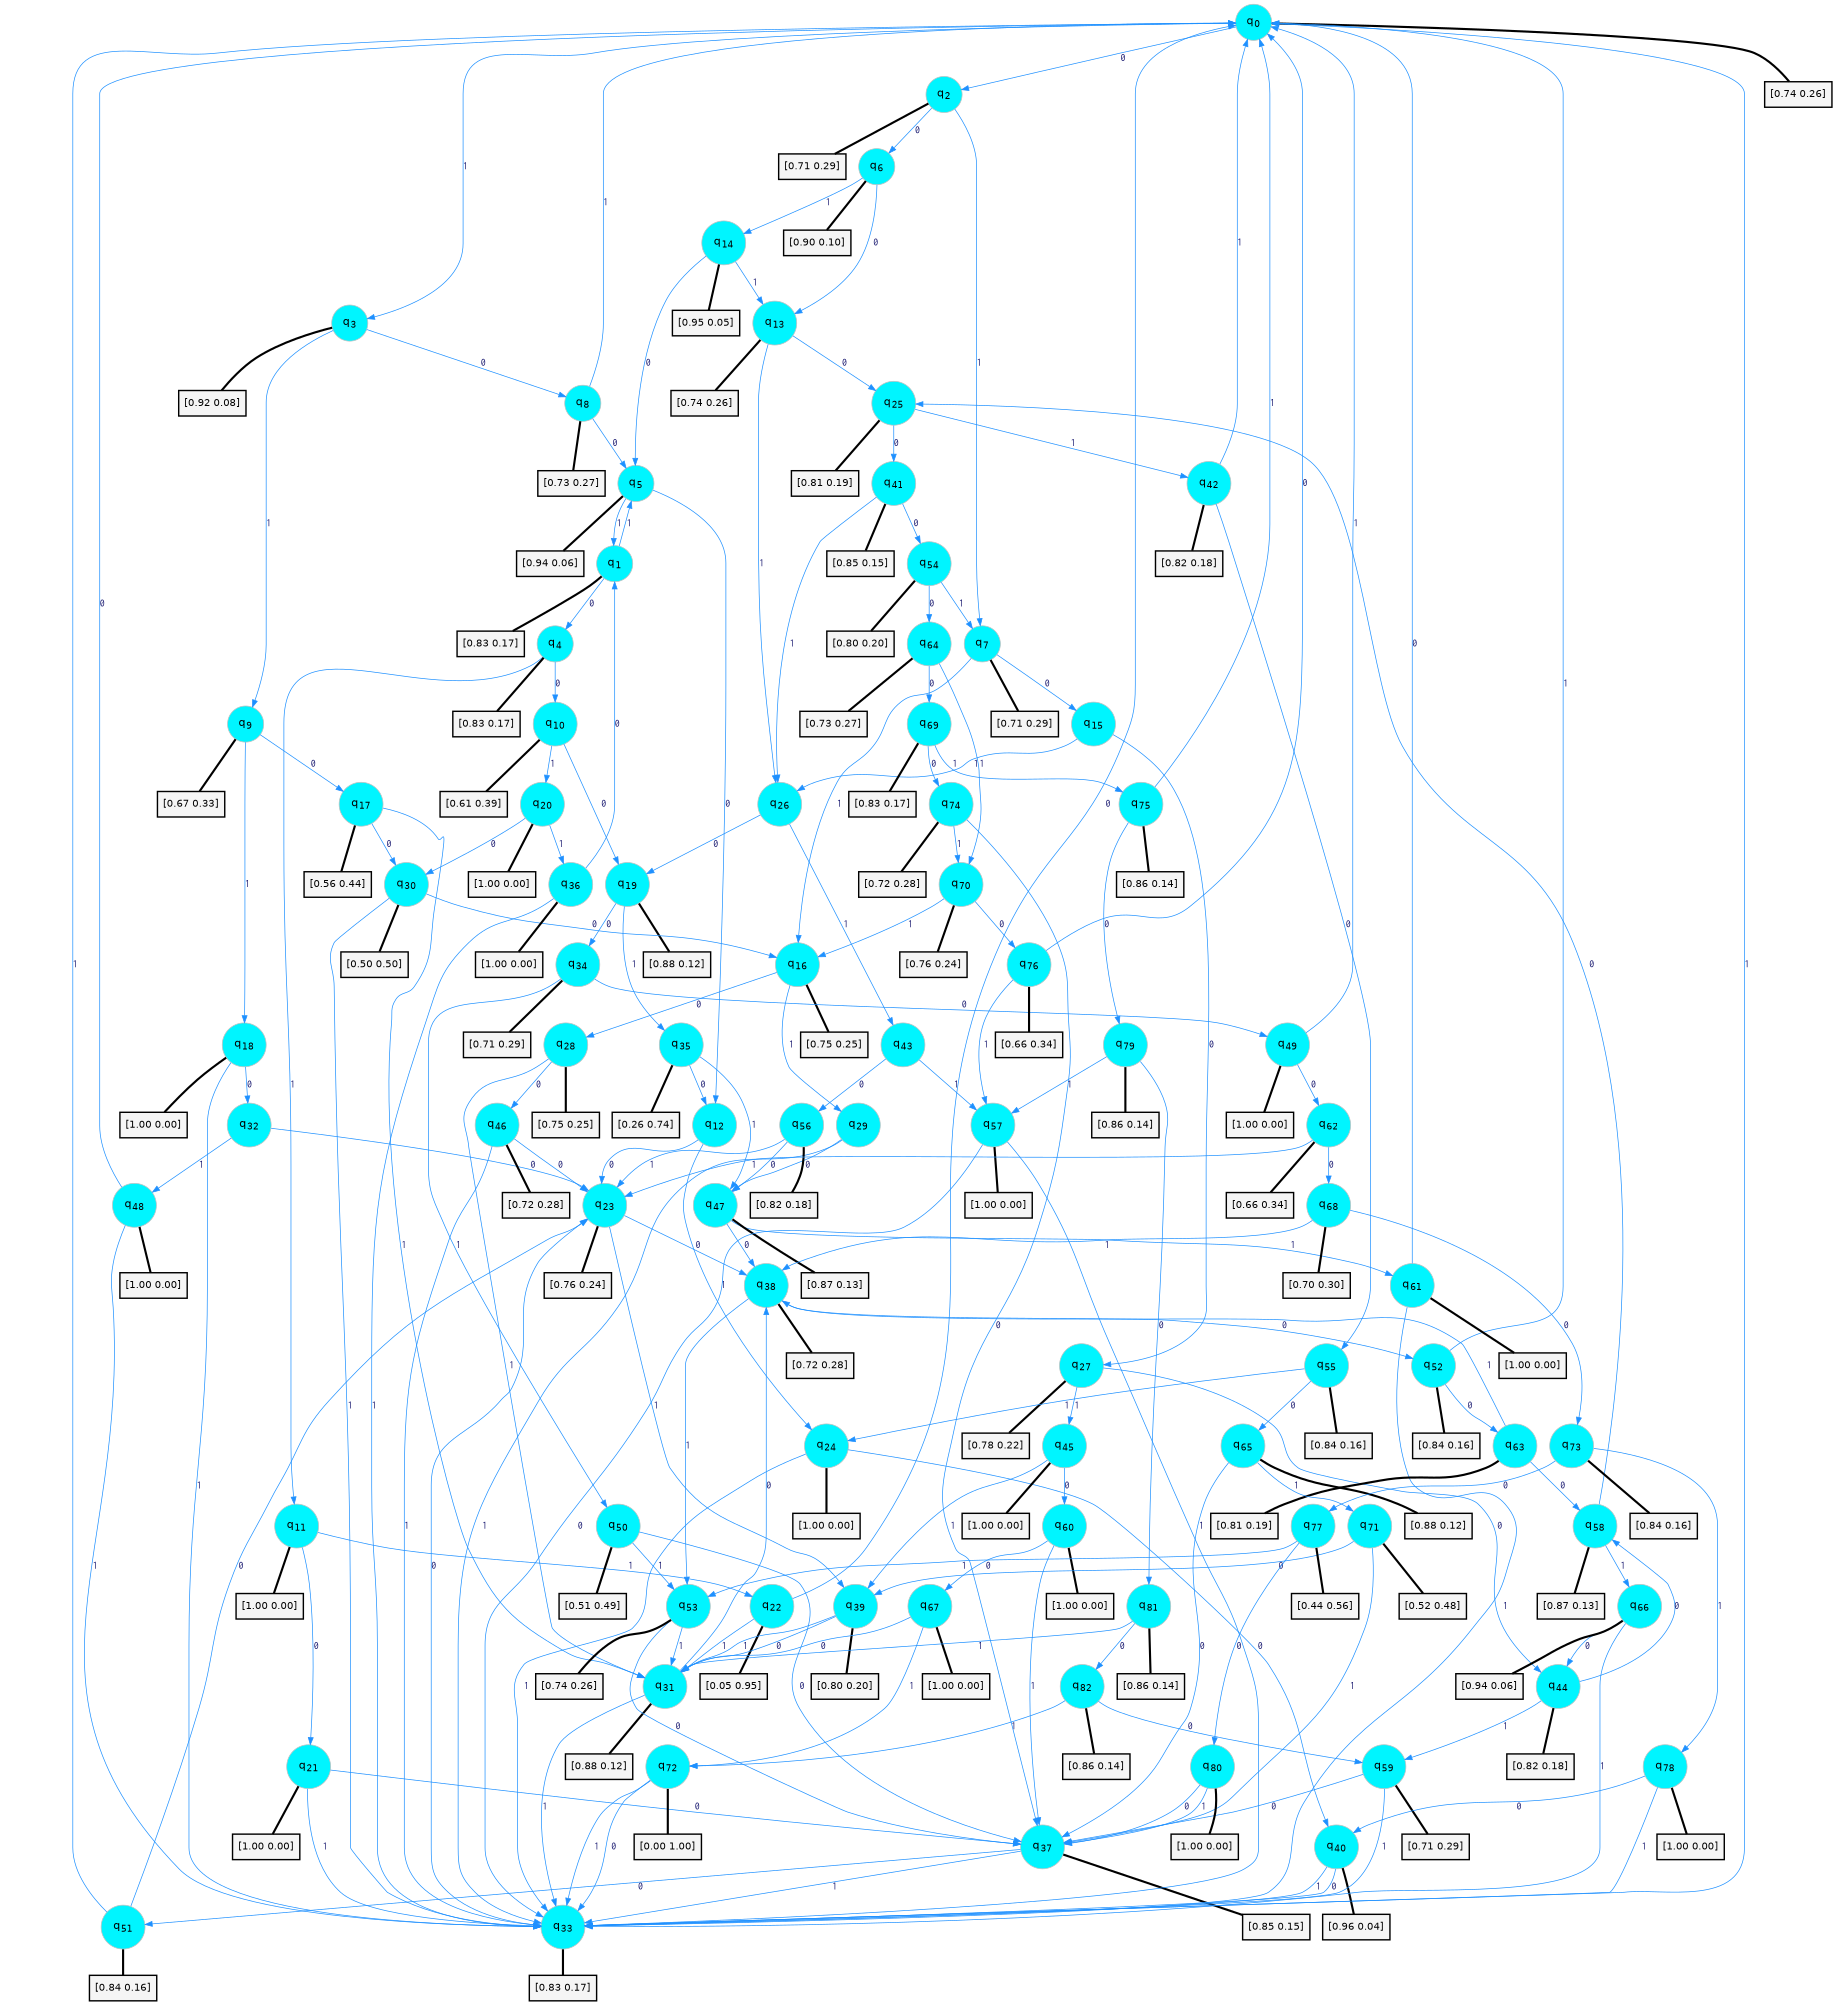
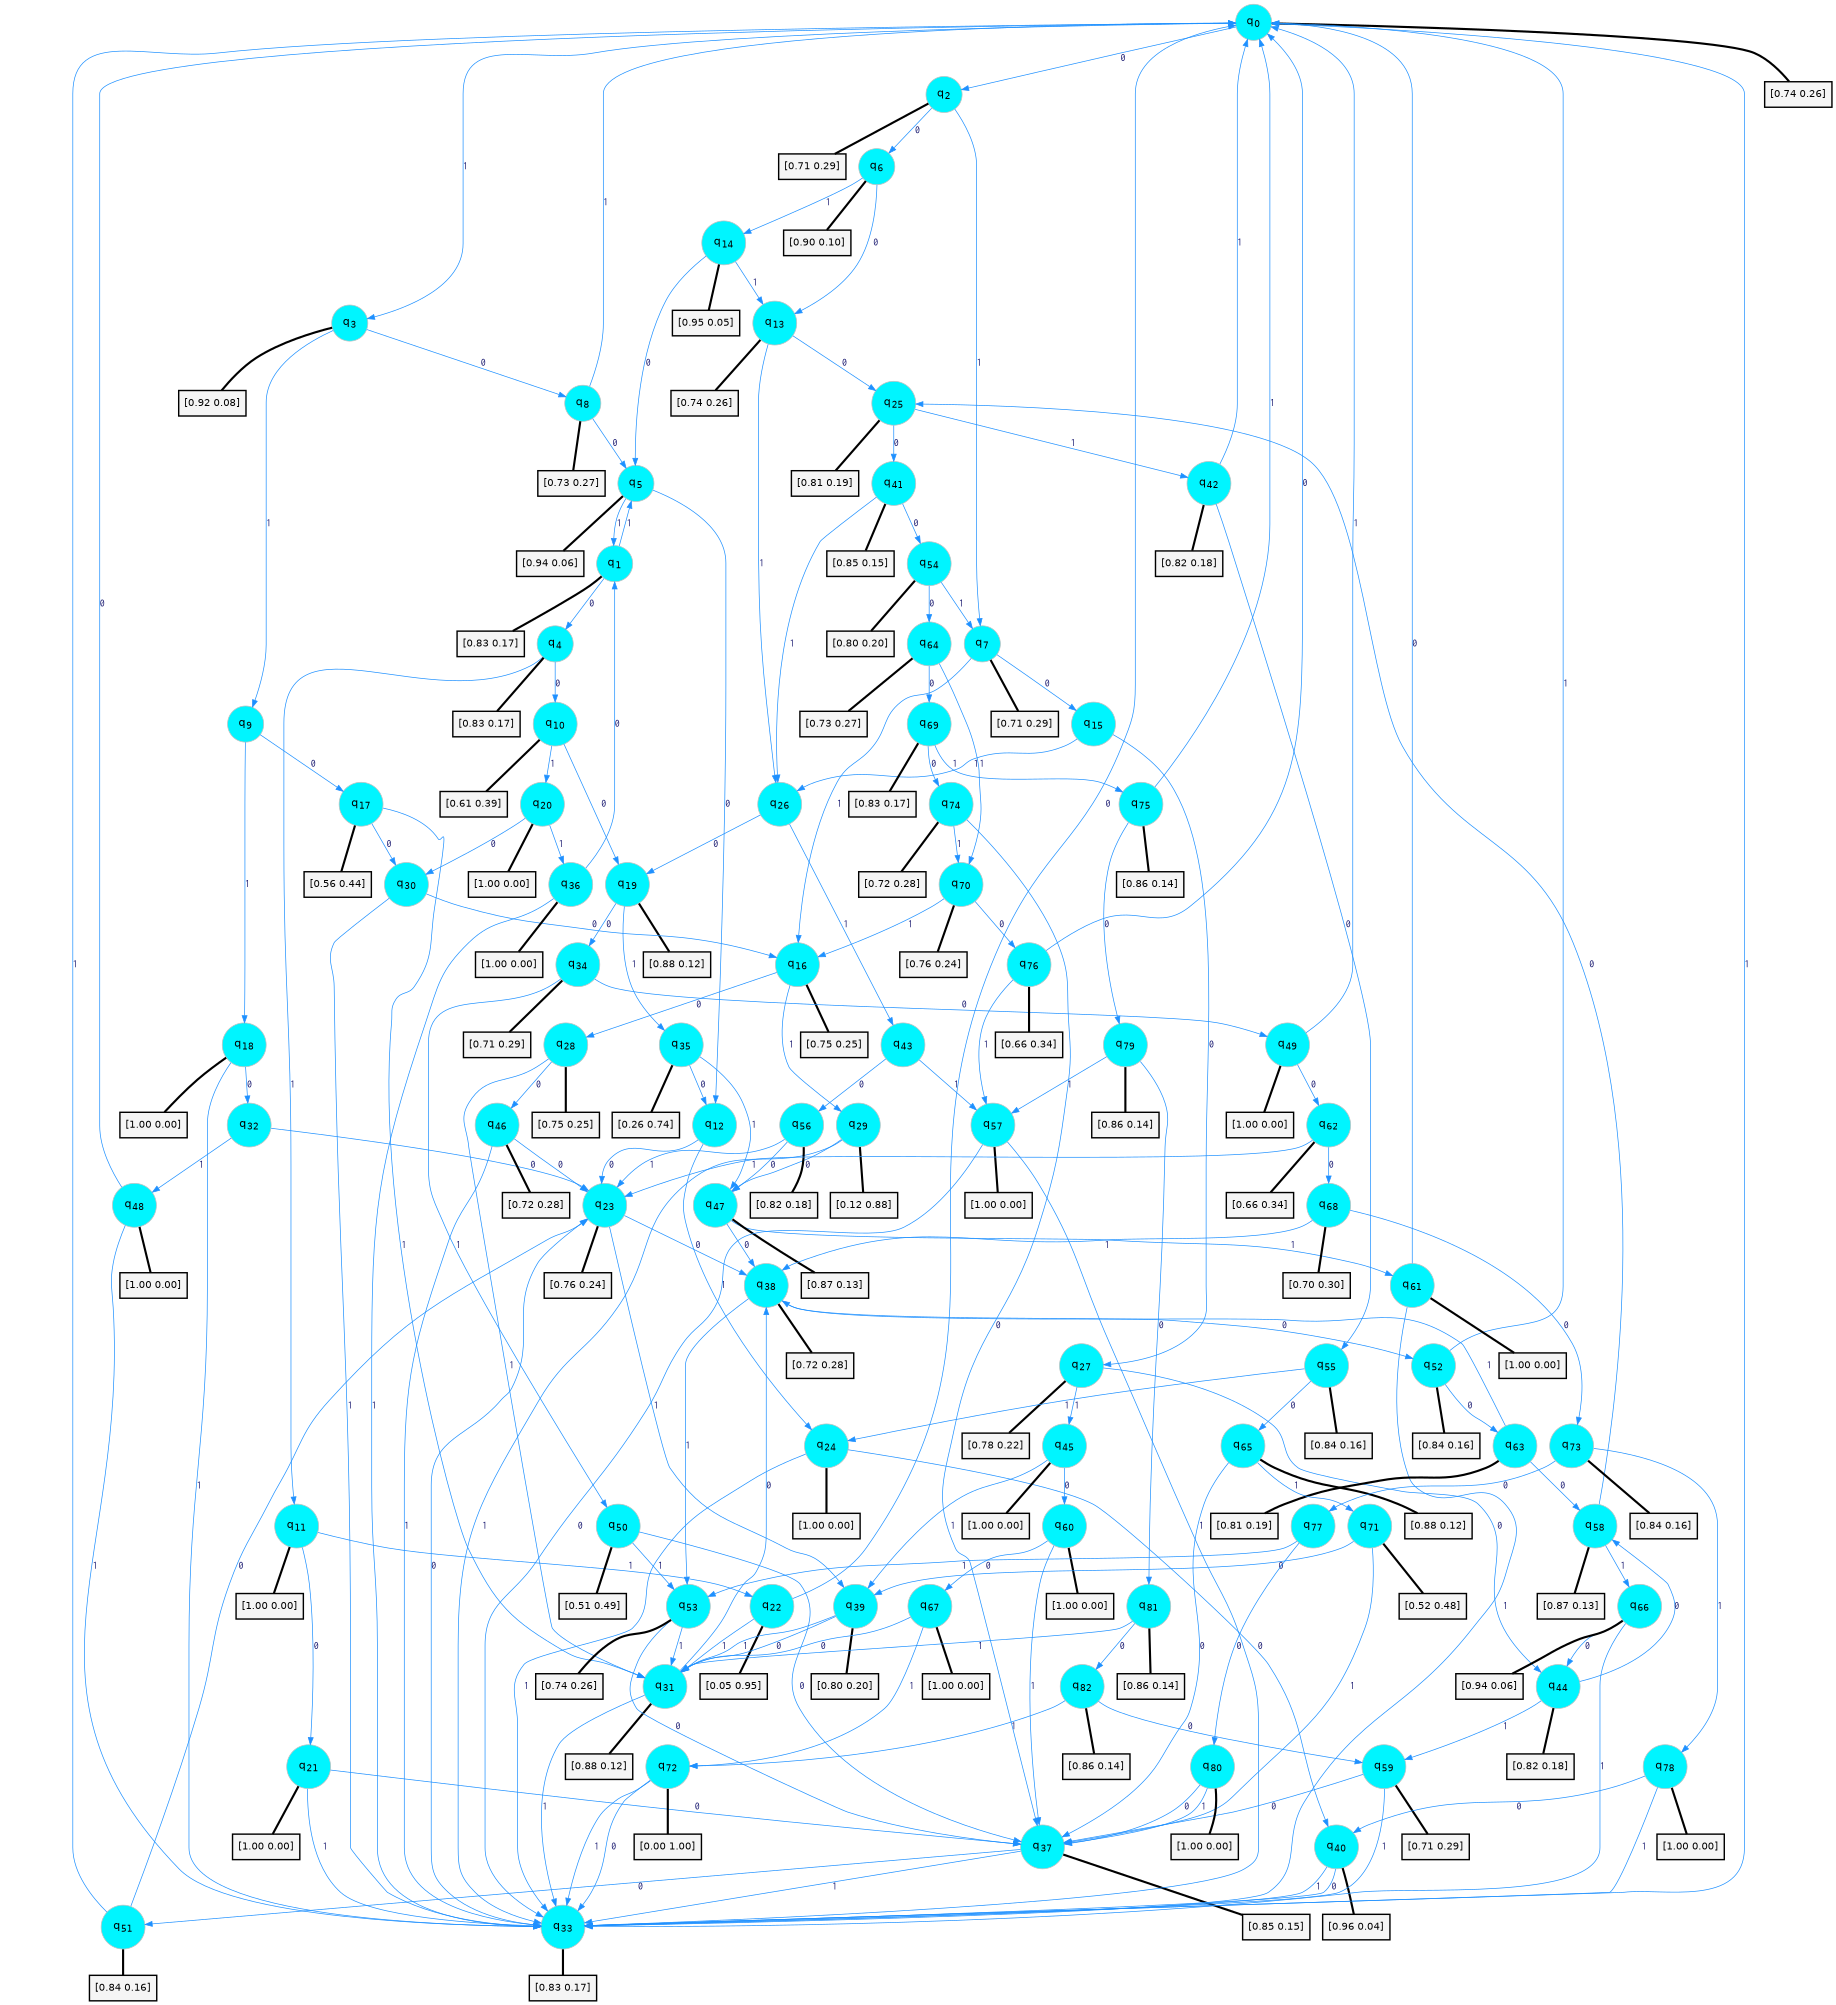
node "[0.67 0.33]": removed
node "[0.50 0.50]": removed
node "[0.12 0.88]": added
node "[0.44 0.56]": removed
